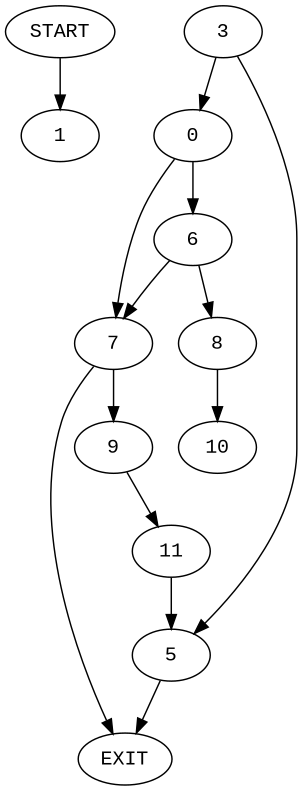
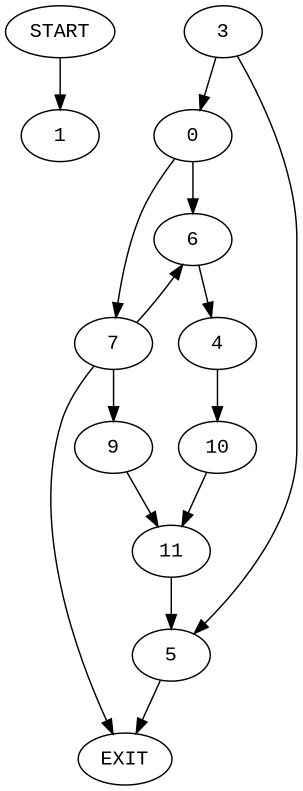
edge "6" -> "7": reversed
node "8": label "8" -> "4"
edge "10" -> "11": added
